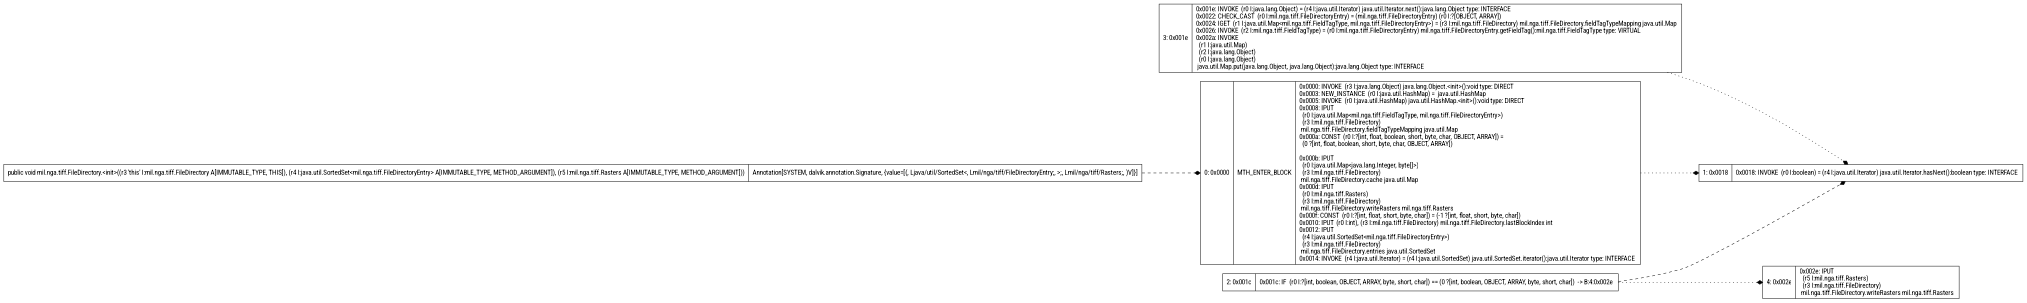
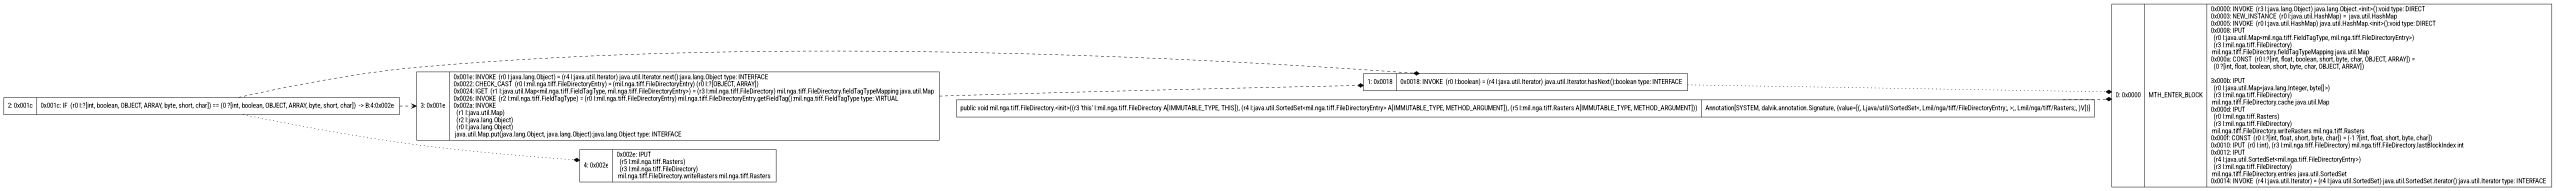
edge "2: 0x001c" -> "3: 0x001e": added
edge "3: 0x001e" -> "1: 0x0018": style dotted -> dashed
node "0: 0x0000": text "0x000b: IPUT" -> "3x000b: IPUT"
edge "0: 0x0000" -> "1: 0x0018": reversed
